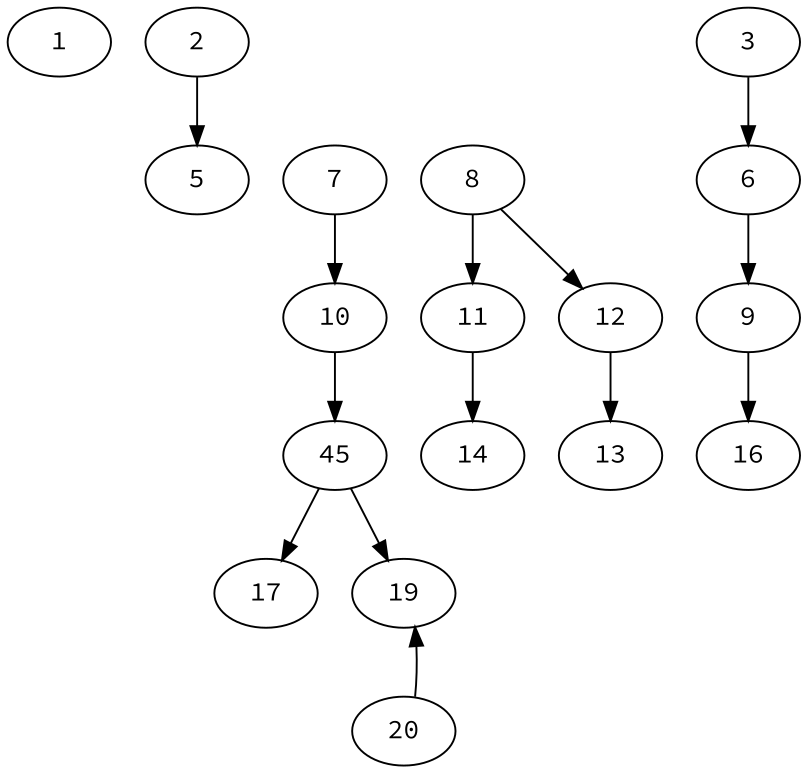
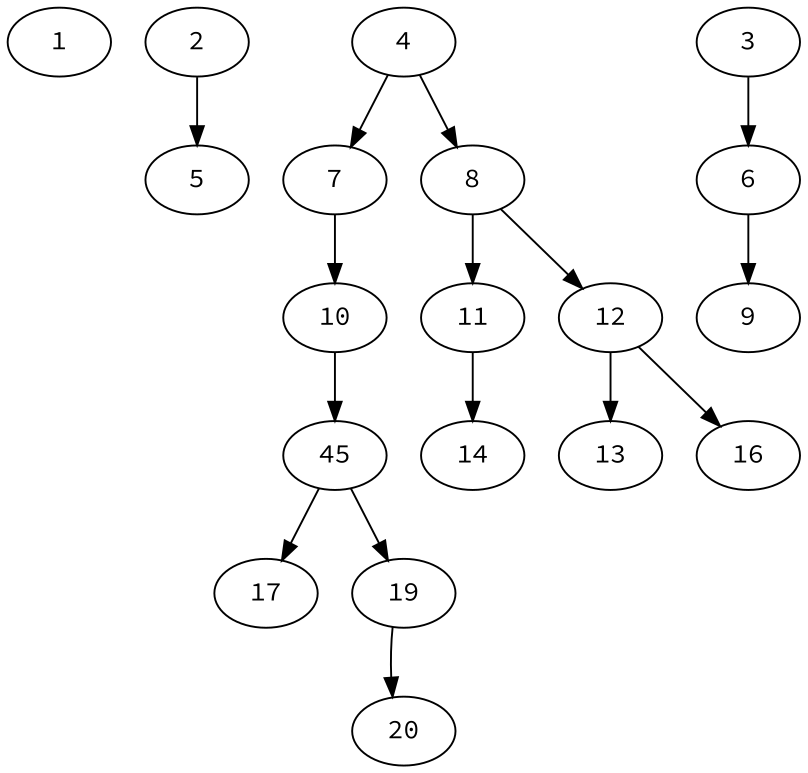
node "4": added
edge "9" -> "16": now "12" -> "16"
edge "20" -> "19": reversed
